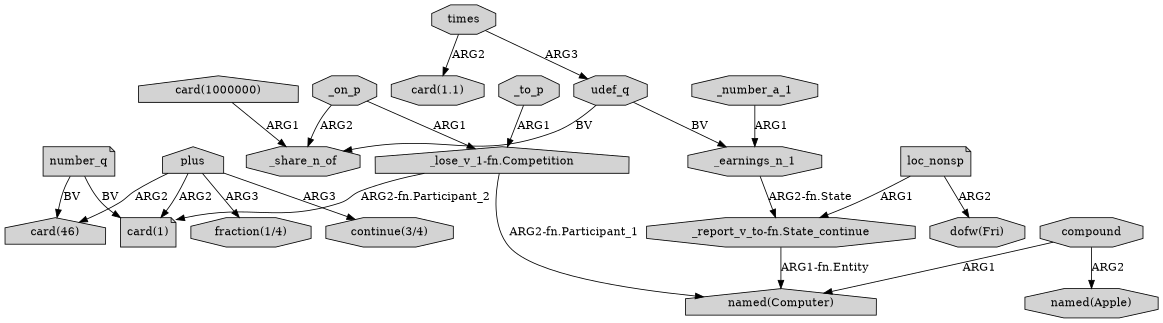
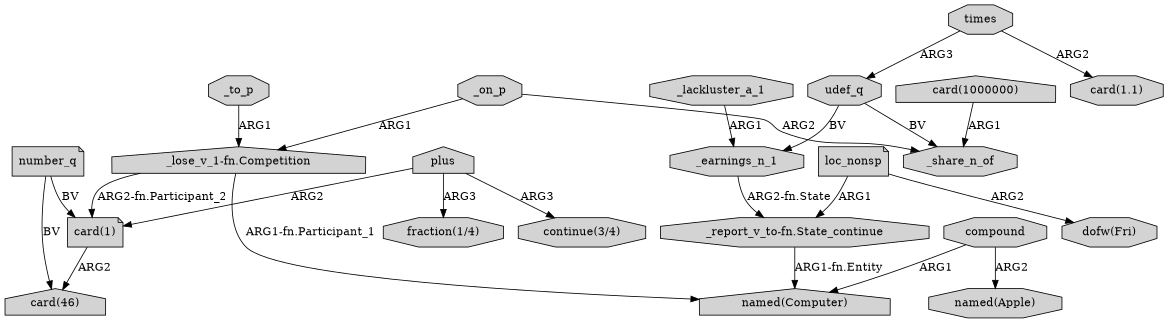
node "_number_a_1": label "_number_a_1" -> "_lackluster_a_1"
edge "plus" -> "card(46)": now "card(1)" -> "card(46)"
edge "_lose_v_1-fn.Competition" -> "named(Computer)": label "ARG2-fn.Participant_1" -> "ARG1-fn.Participant_1"
